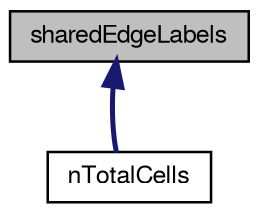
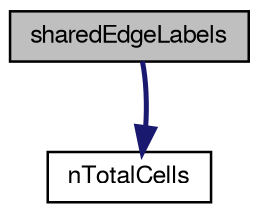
edge "nTotalCells" -> "sharedEdgeLabels": reversed
